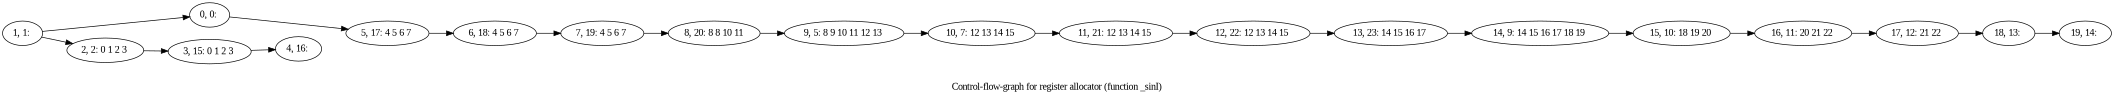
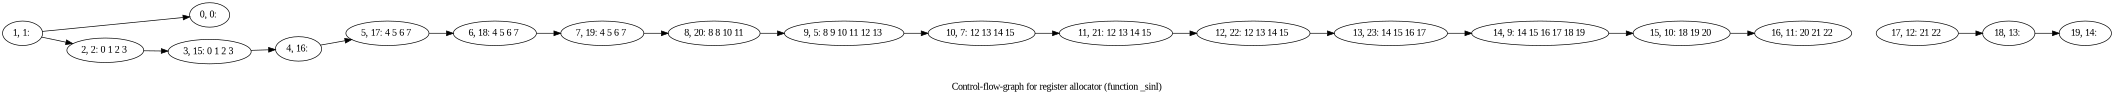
edge "0, 0:" -> "5, 17: 4 5 6 7": now "4, 16:" -> "5, 17: 4 5 6 7"
edge "16, 11: 20 21 22" -> "17, 12: 21 22": removed
